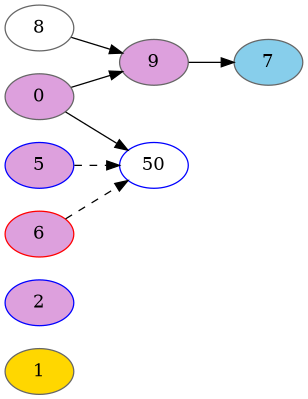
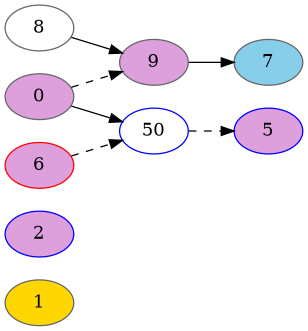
edge "0" -> "9": style solid -> dashed
edge "5" -> "50": reversed
